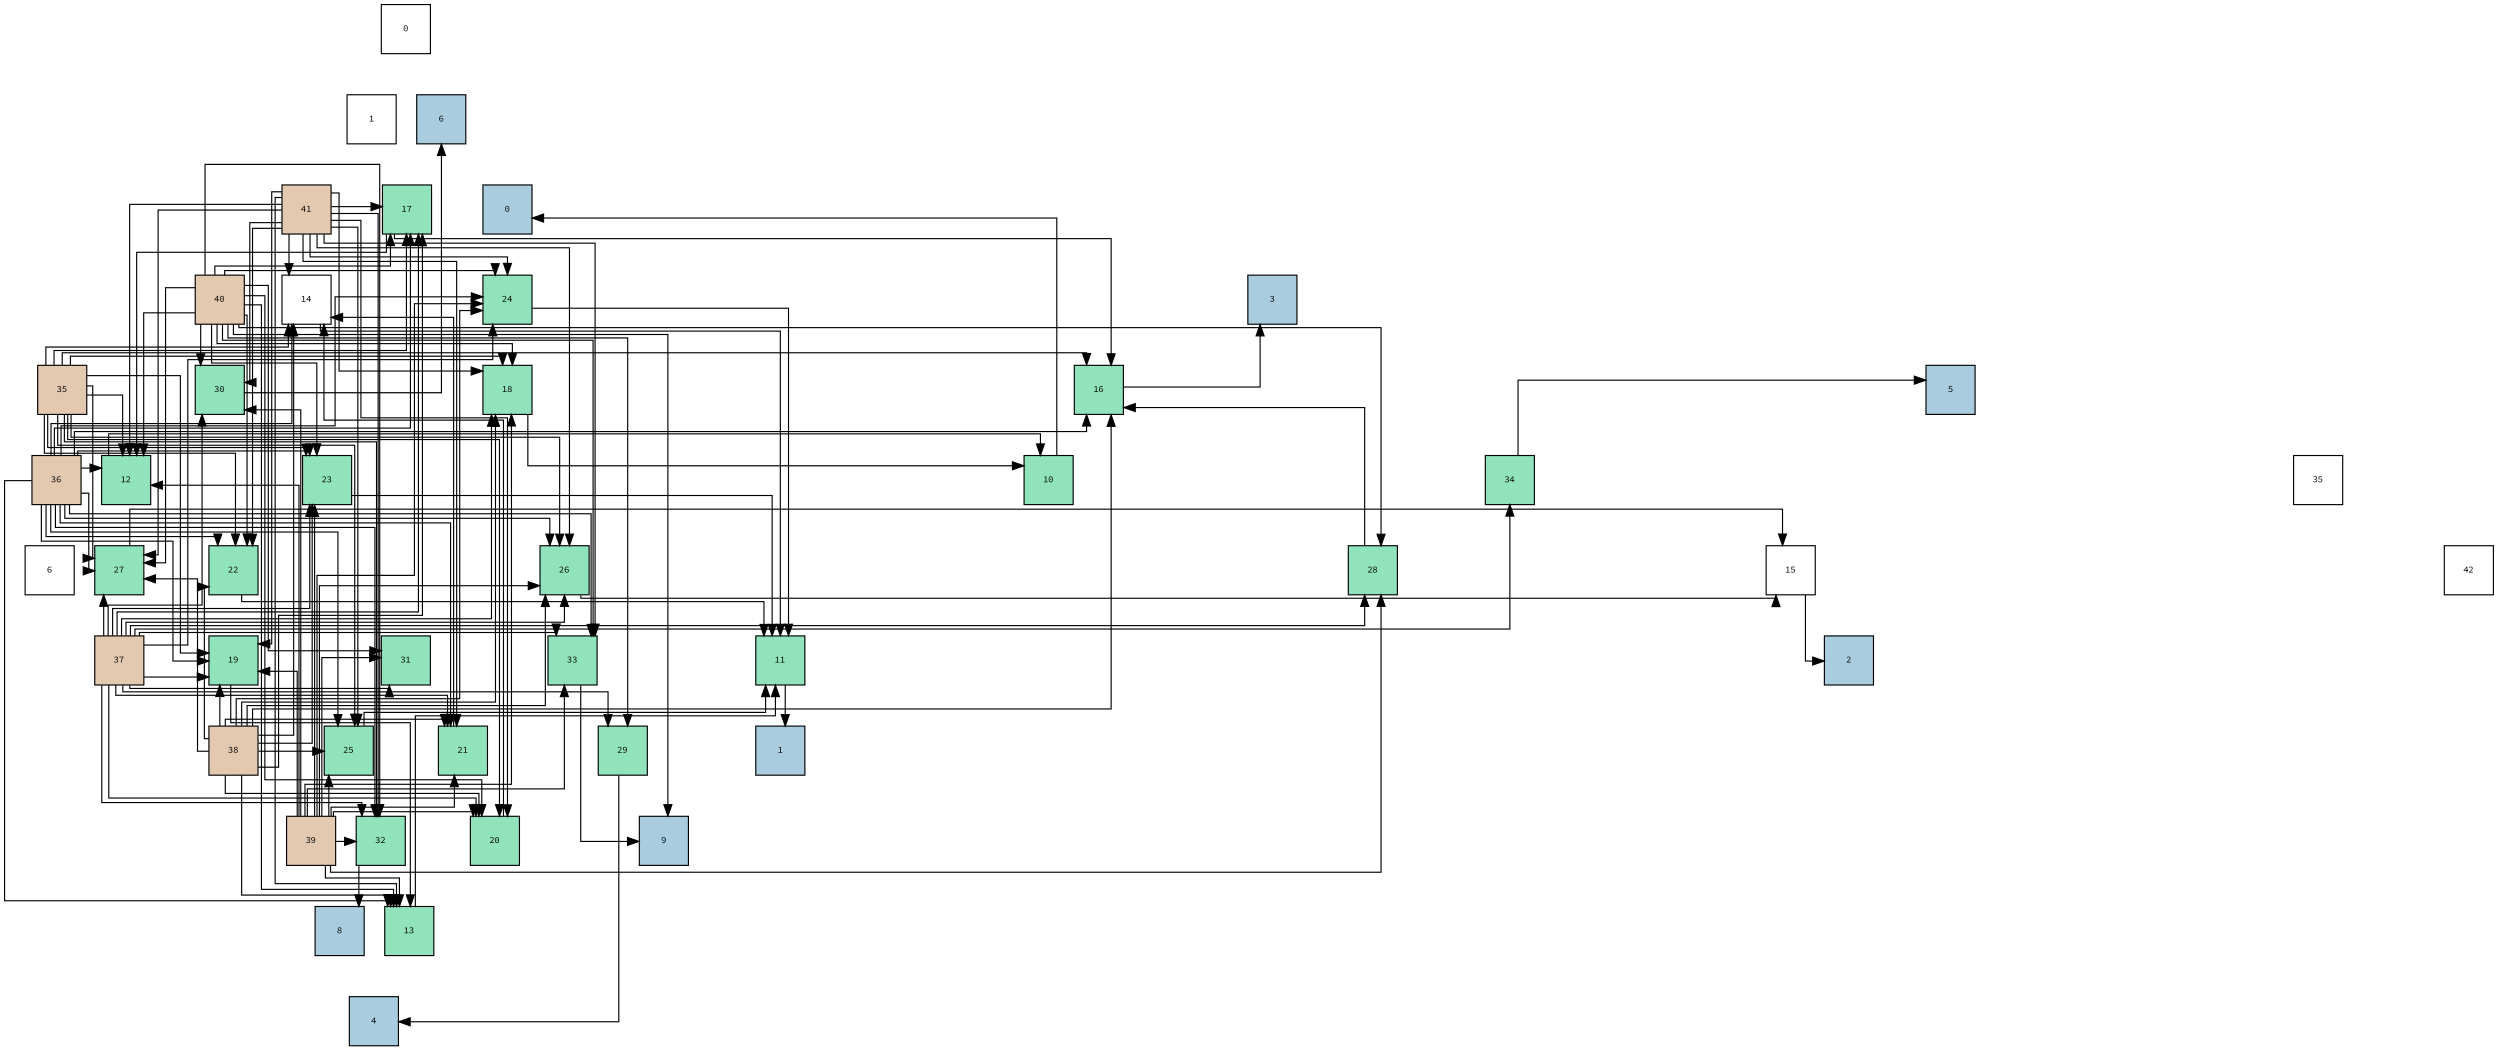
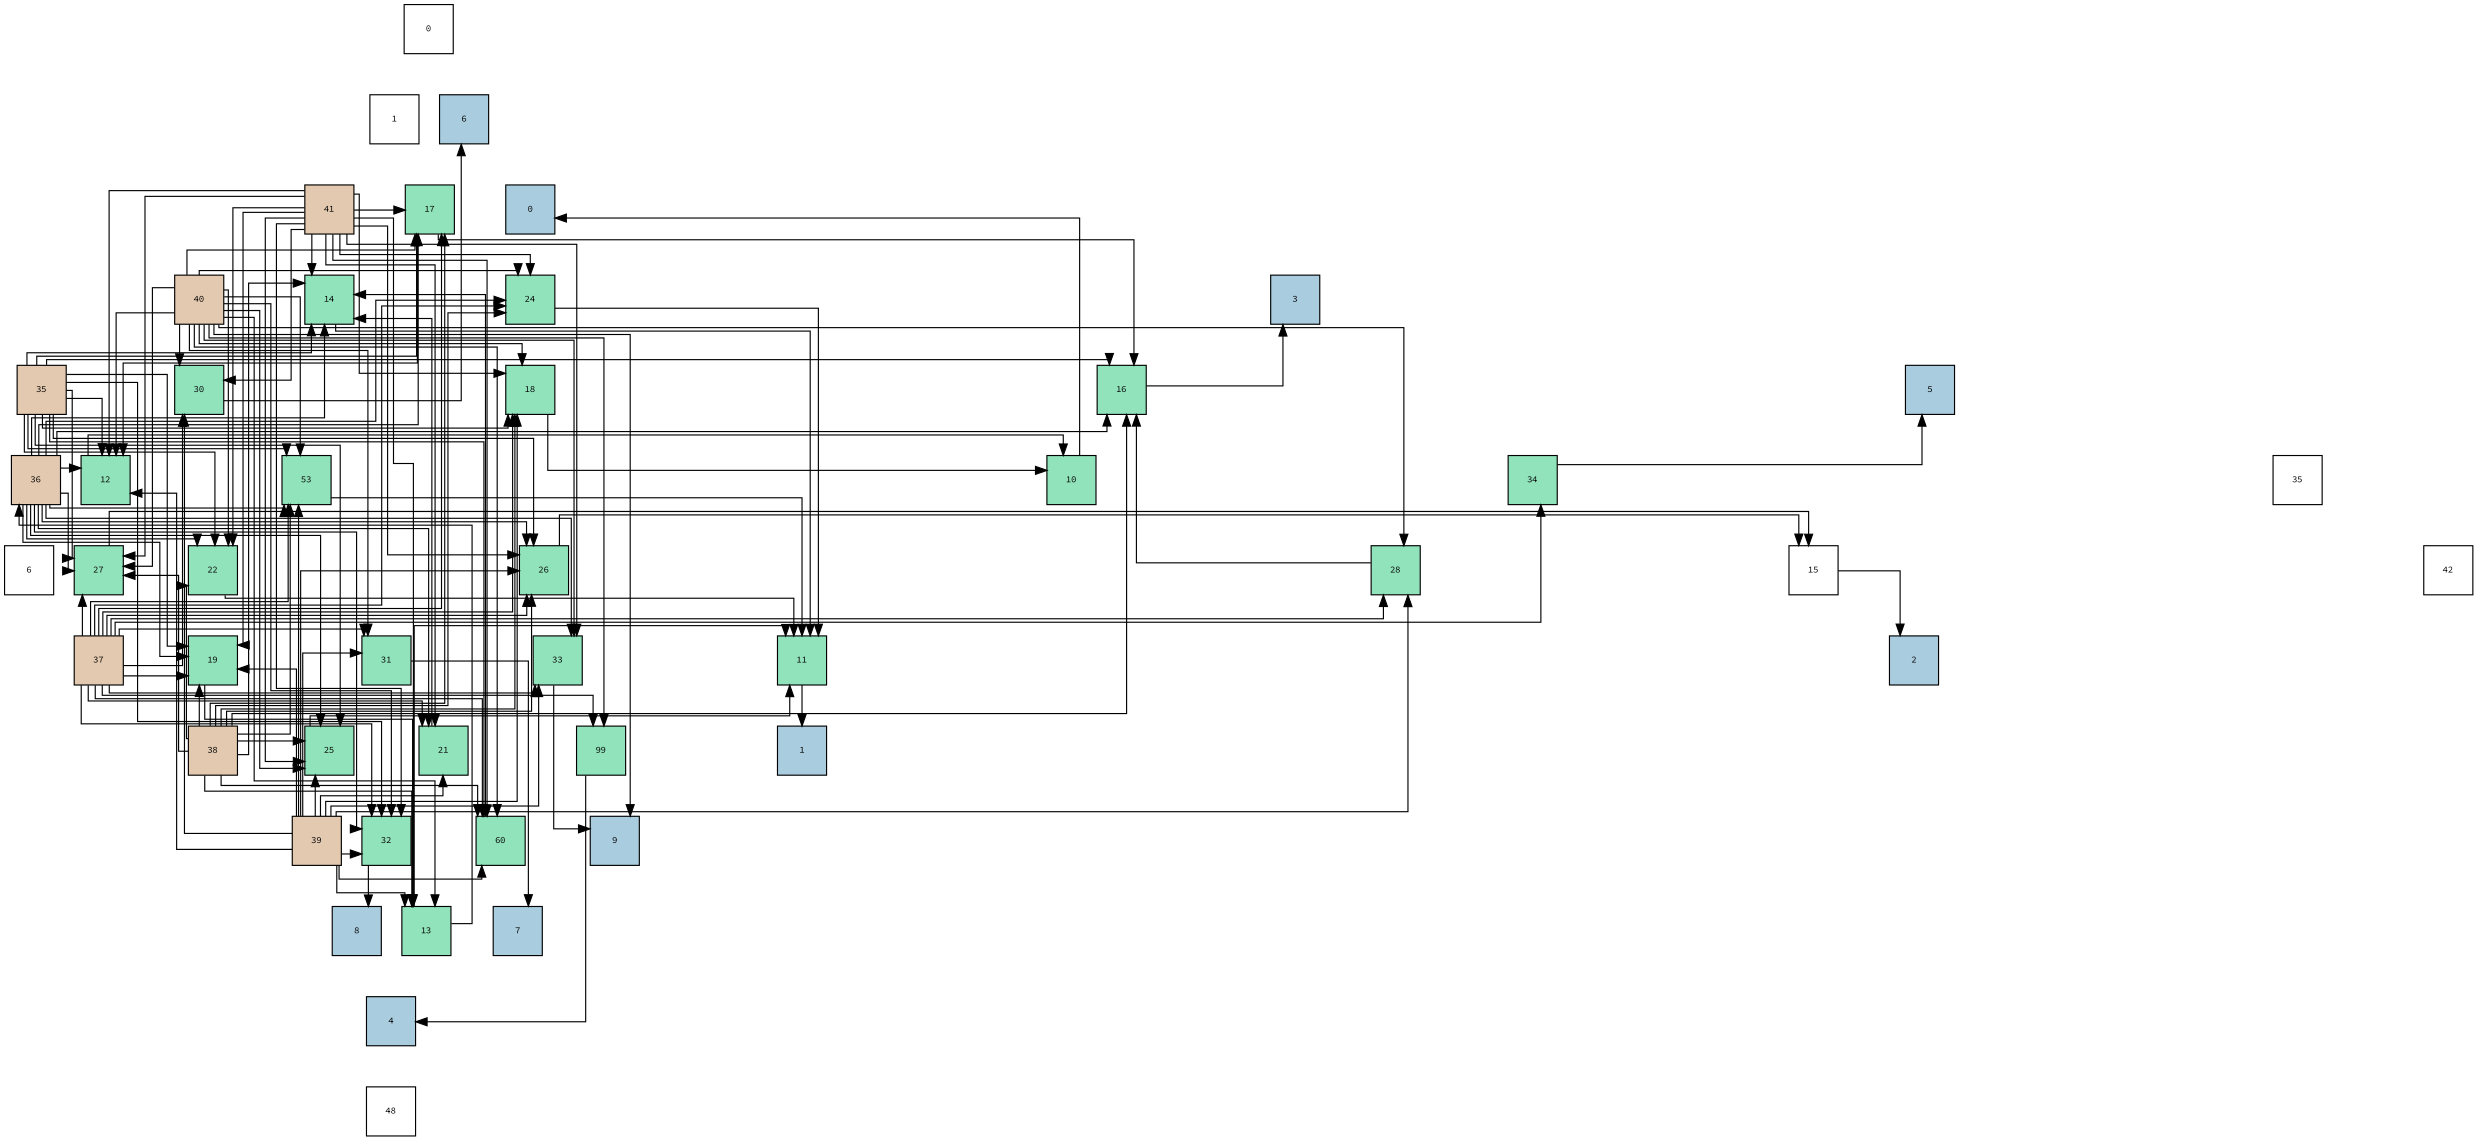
node "14": fillcolor #ffffff -> #91e3bb
node "23": label "23" -> "53"
edge "40" -> "25": added
edge "39" -> "24": removed
edge "38" -> "21": removed
node "29": label "29" -> "99"
node "20": label "20" -> "60"
edge "36" -> "13": reversed
node "7": added
node "48": added
